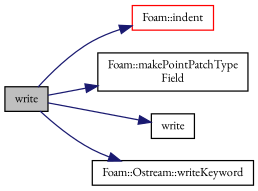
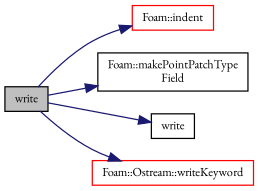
node "Foam::Ostream::writeKeyword": color black -> red
